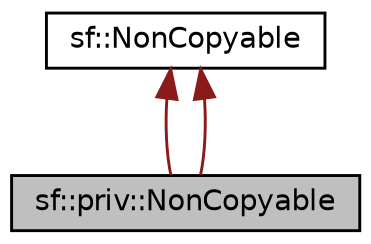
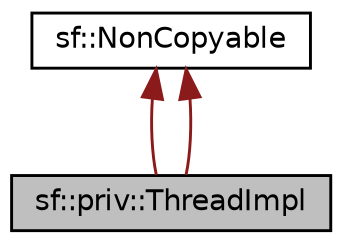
node "sf::priv::NonCopyable": label "sf::priv::NonCopyable" -> "sf::priv::ThreadImpl"
